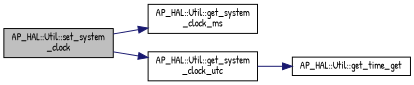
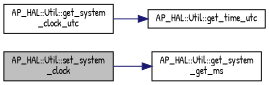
node "AP_HAL::Util::get_system _clock_ms": label "AP_HAL::Util::get_system _clock_ms" -> "AP_HAL::Util::get_system _get_ms"
edge "AP_HAL::Util::set_system _clock" -> "AP_HAL::Util::get_system _clock_utc": removed
node "AP_HAL::Util::get_time_get": label "AP_HAL::Util::get_time_get" -> "AP_HAL::Util::get_time_utc"
